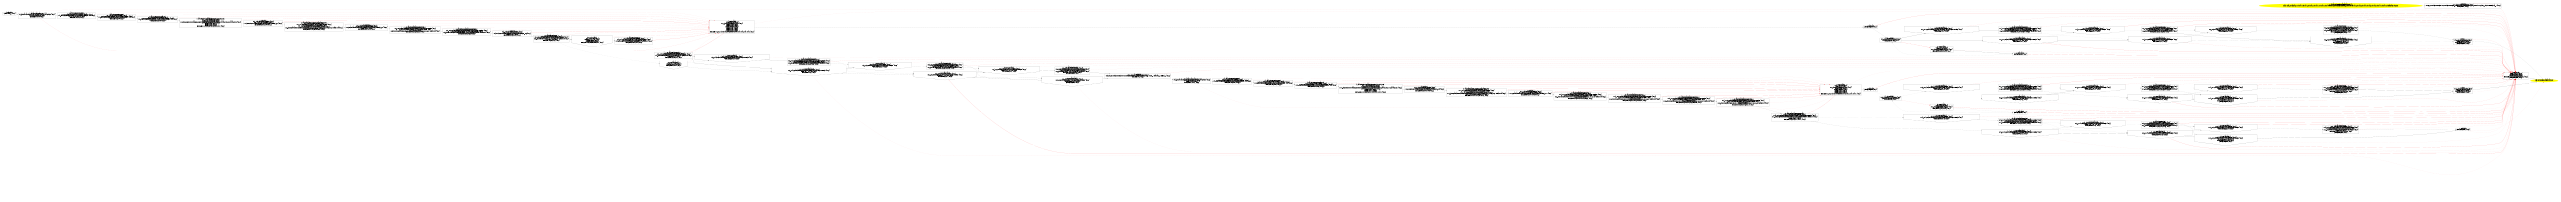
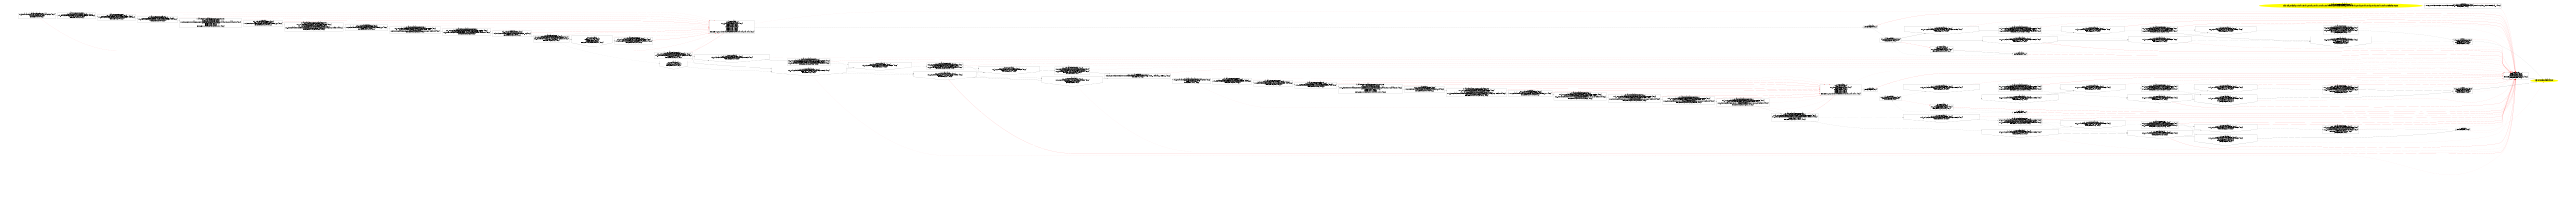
node "6:  method_body *&idFacultate:int=-1 [line 611]": removed
